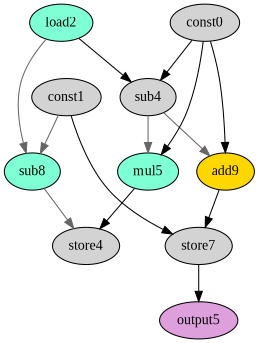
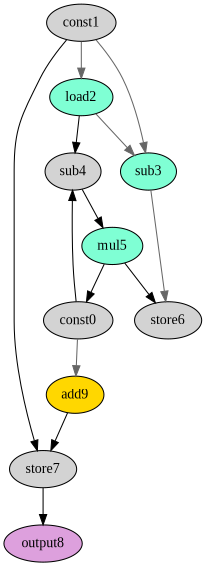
edge "const1" -> "load2": added
edge "const0" -> "add9": color black -> gray40
edge "const0" -> "mul5": reversed
edge "sub4" -> "mul5": color gray40 -> black
edge "sub4" -> "add9": removed
node "sub8": label "sub8" -> "sub3"
node "store4": label "store4" -> "store6"
node "output5": label "output5" -> "output8"
